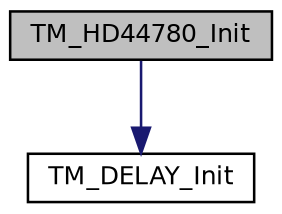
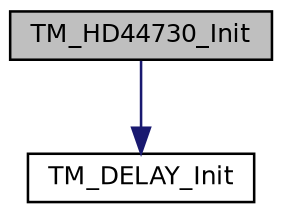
node "TM_HD44780_Init": label "TM_HD44780_Init" -> "TM_HD44730_Init"
